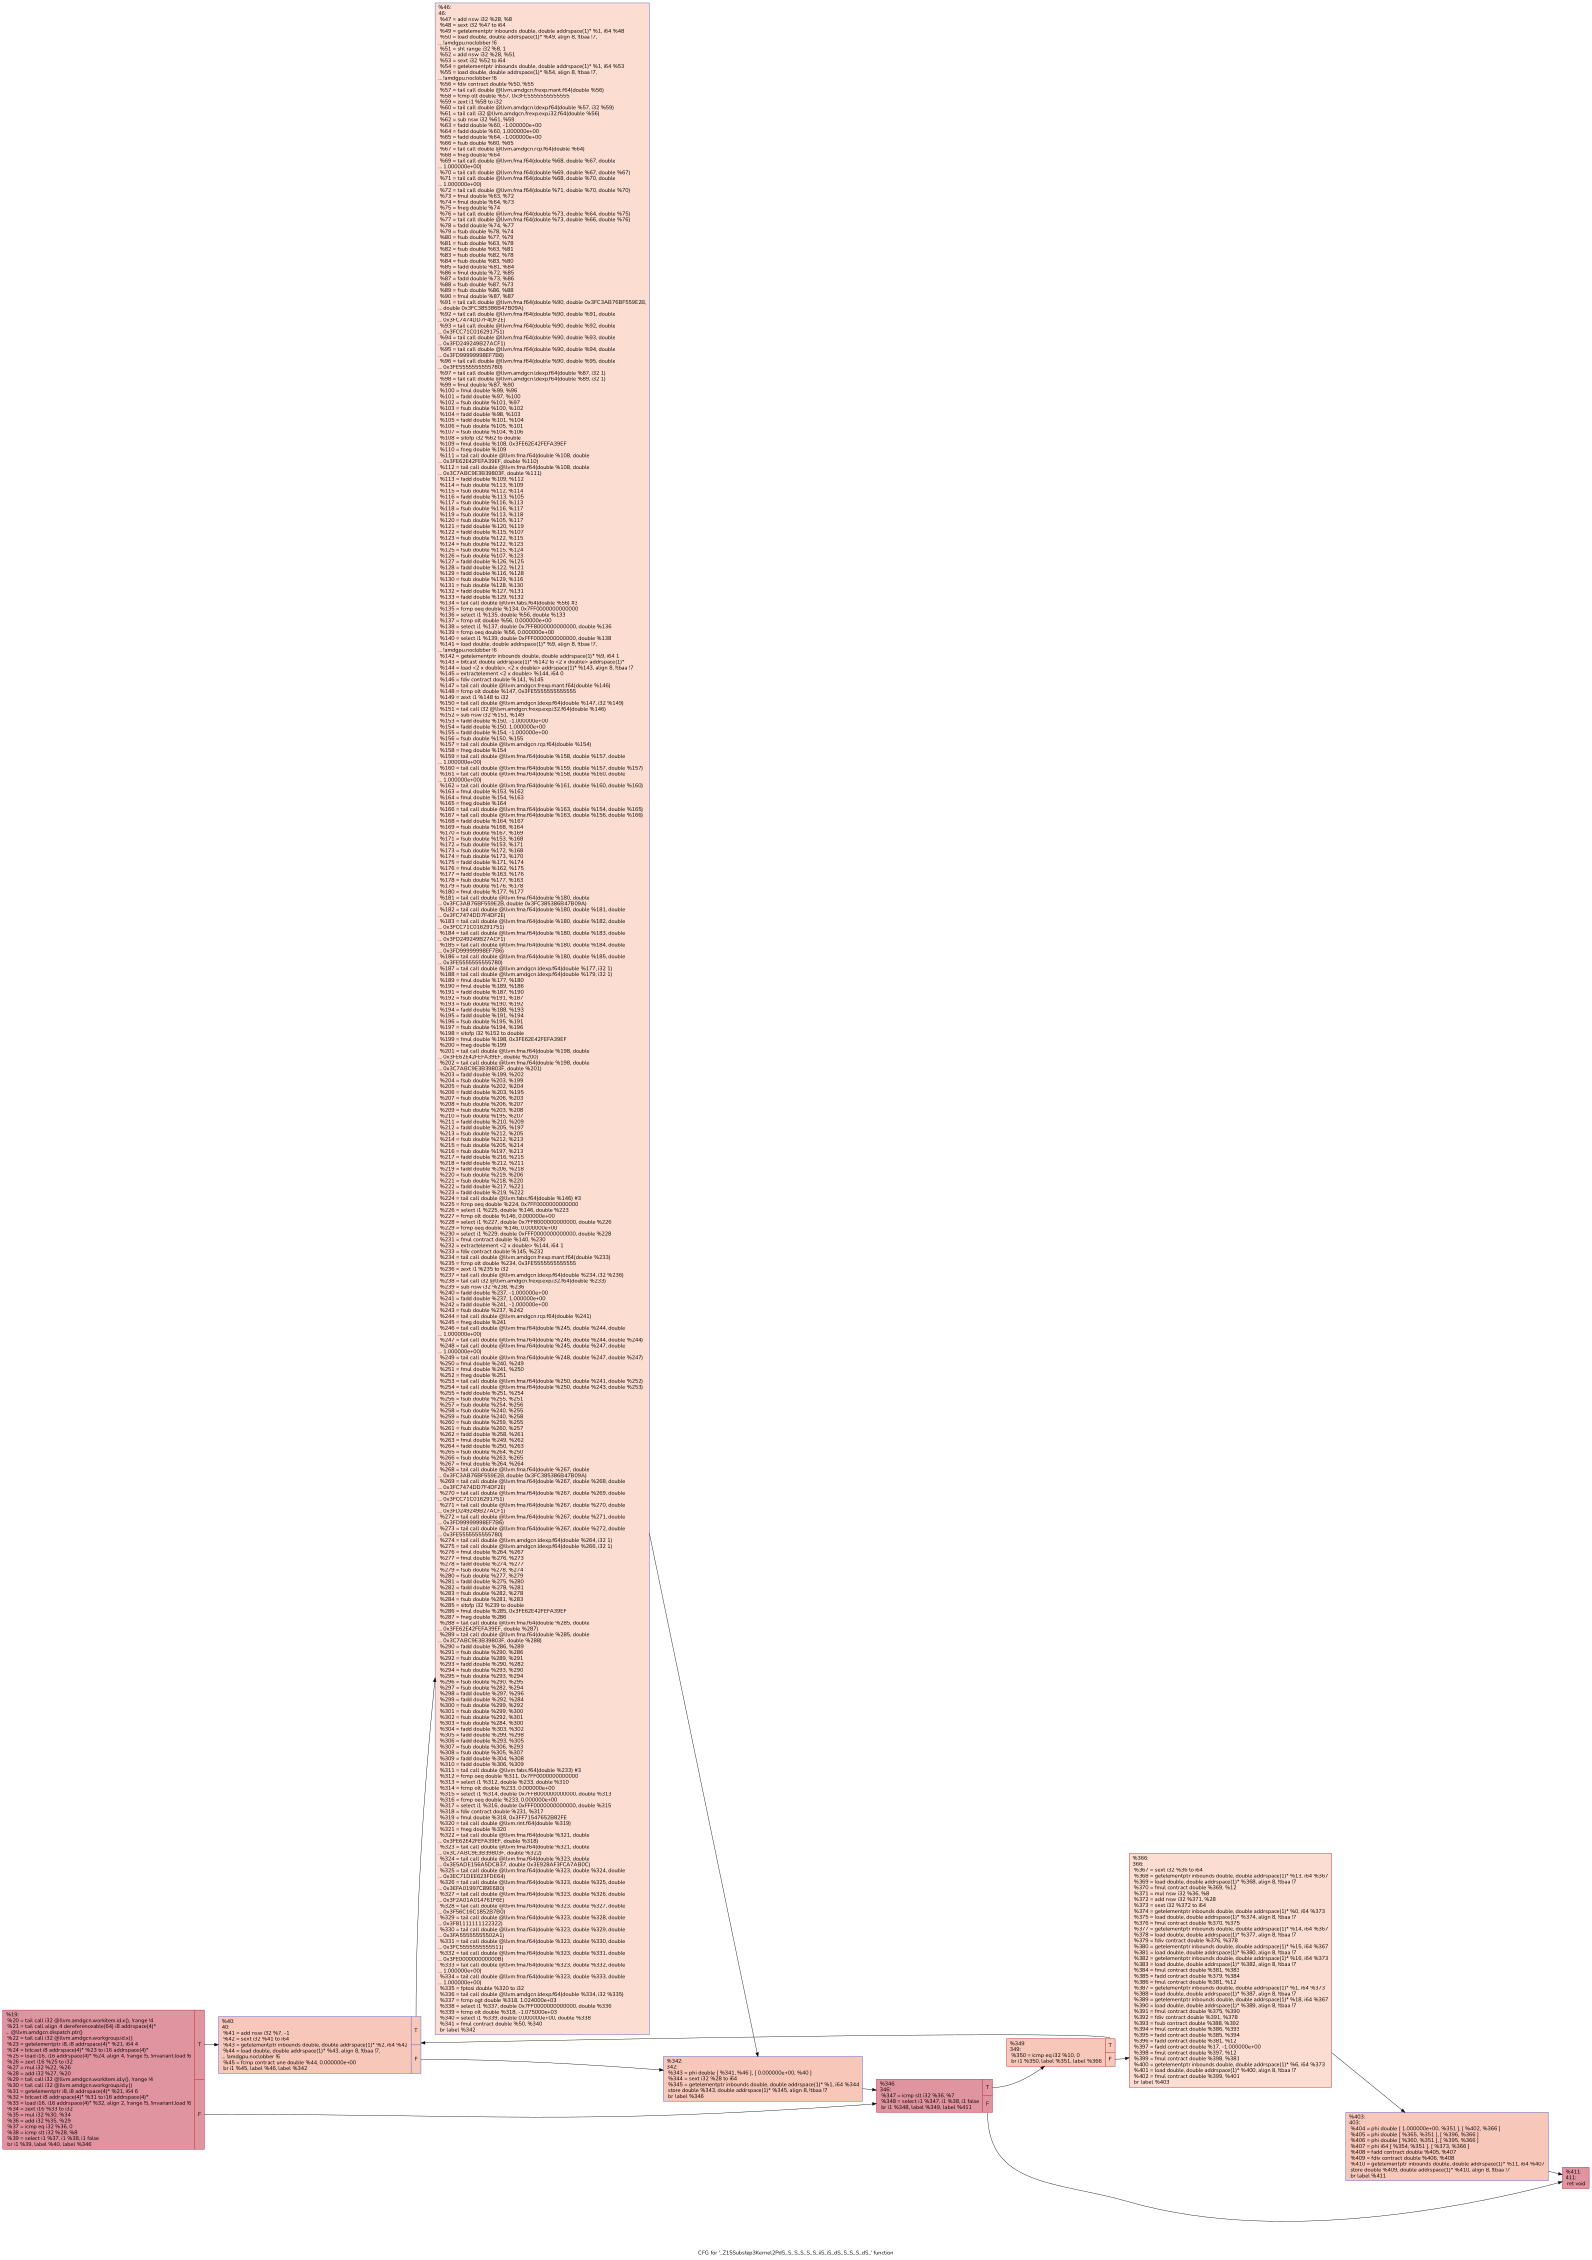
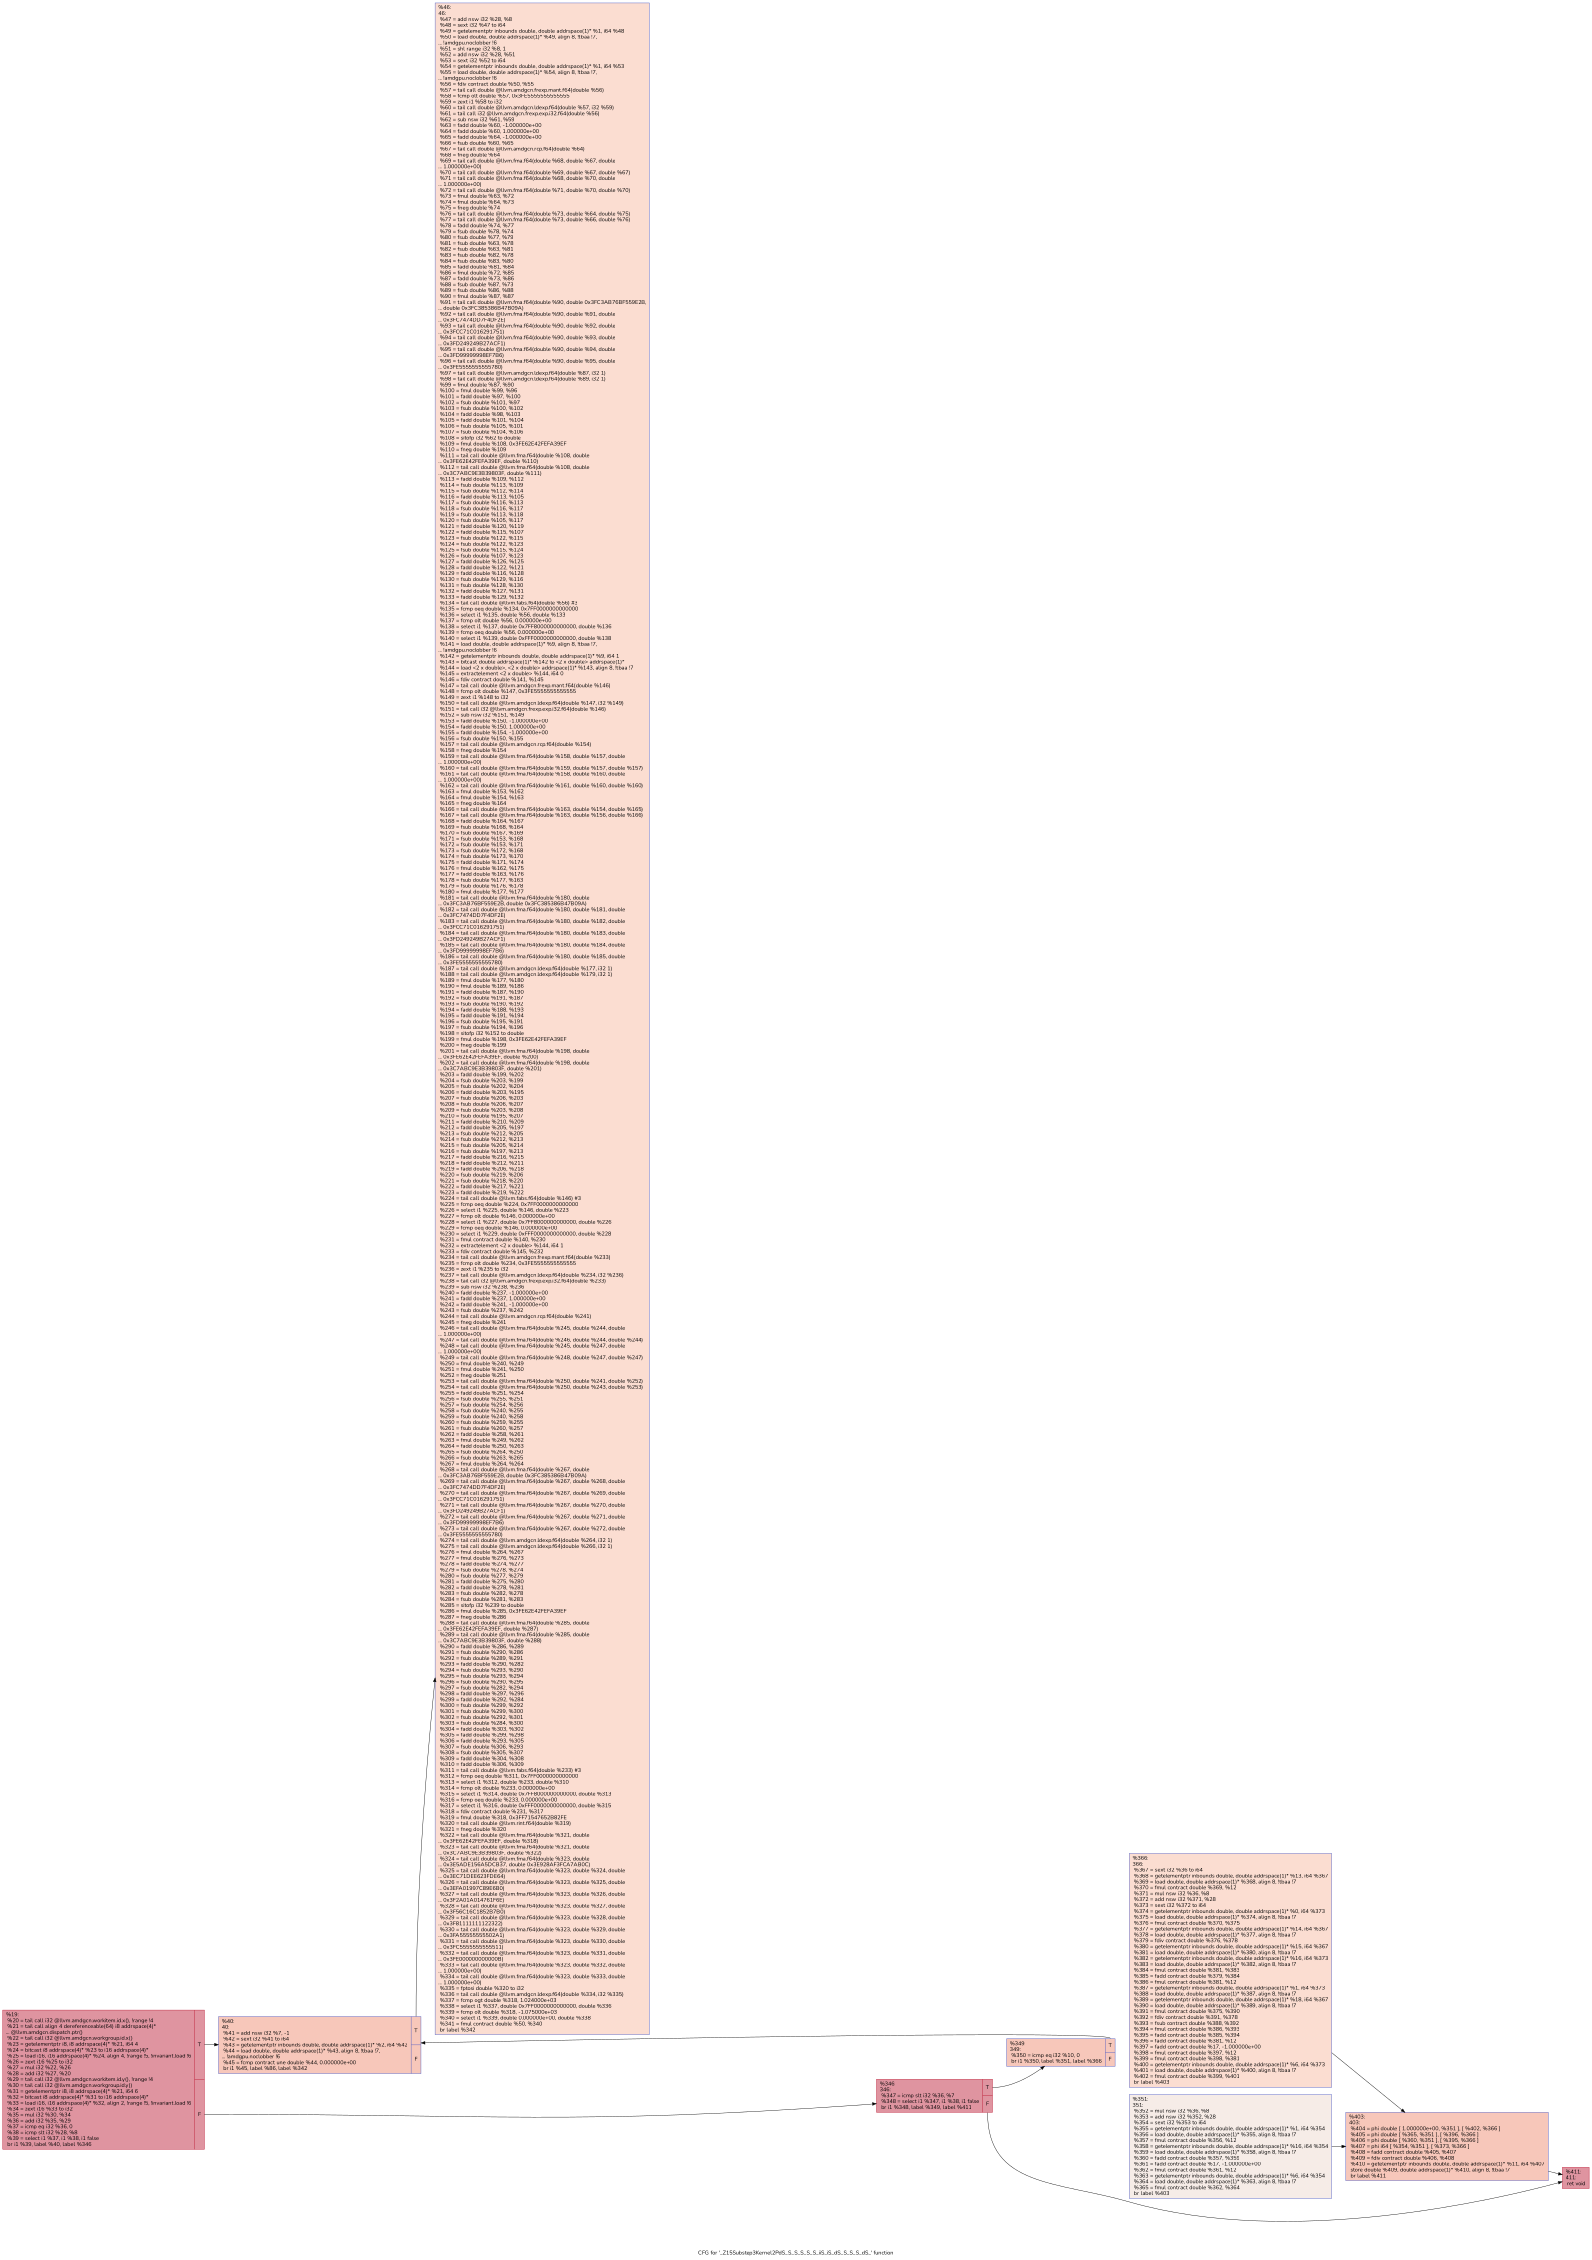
node "%366:": color #b70d28ff -> #3d50c3ff
node "%349:": color #b70d28ff -> #3d50c3ff
edge "%349:" -> "%366:": removed
node "%40:": text "br i1 %45, label %46, label %342" -> "br i1 %45, label %86, label %342"
node "%342:": removed
node "%351:": added
